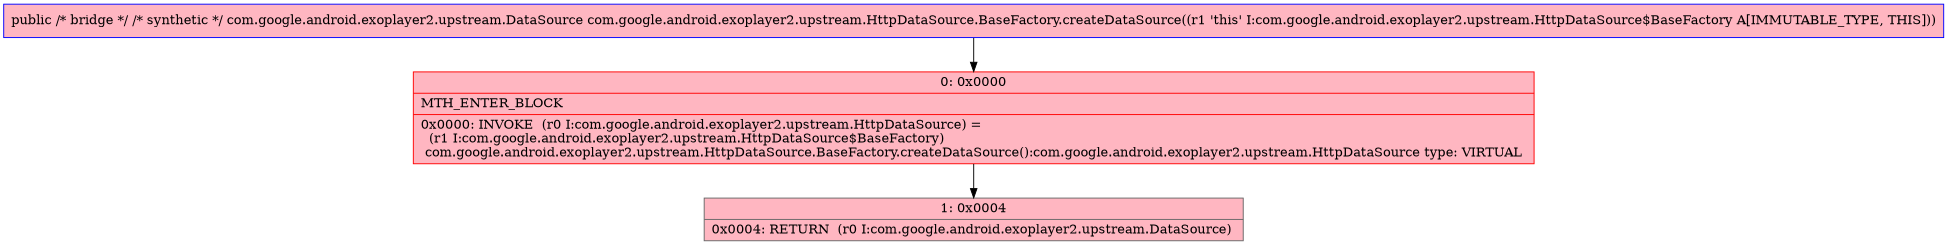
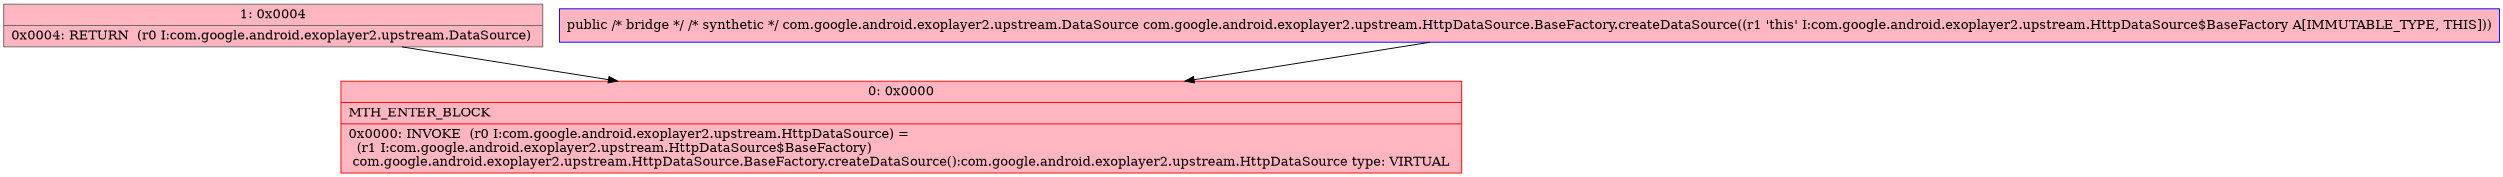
edge "0: 0x0000" -> "1: 0x0004": reversed
